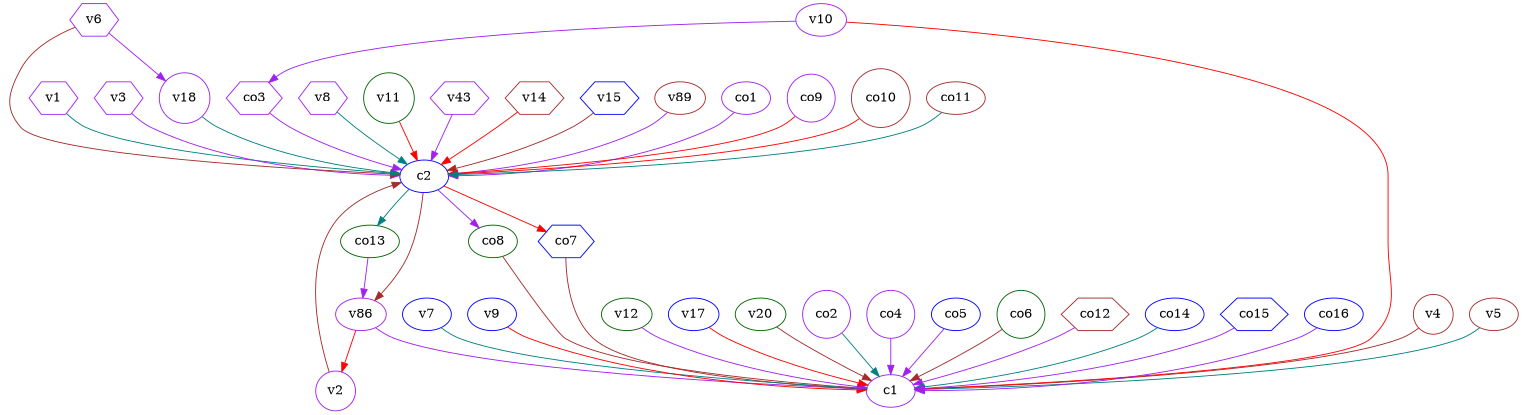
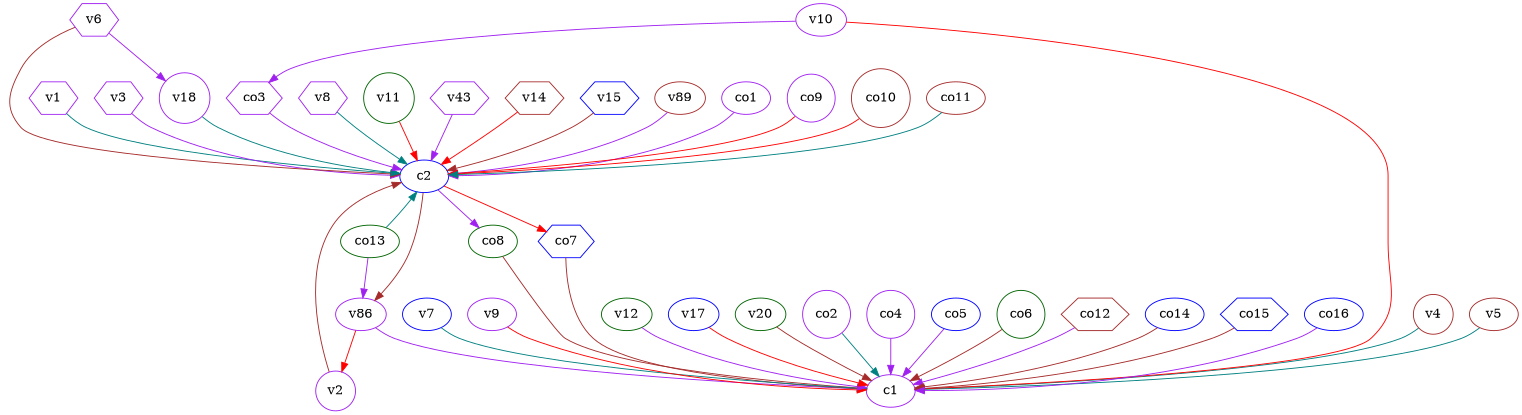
edge "c2" -> "co13": reversed
node "v9": color blue -> purple
edge "co14" -> "c1": color teal -> brown
edge "co15" -> "c1": color purple -> brown
edge "v4" -> "c1": color brown -> teal
